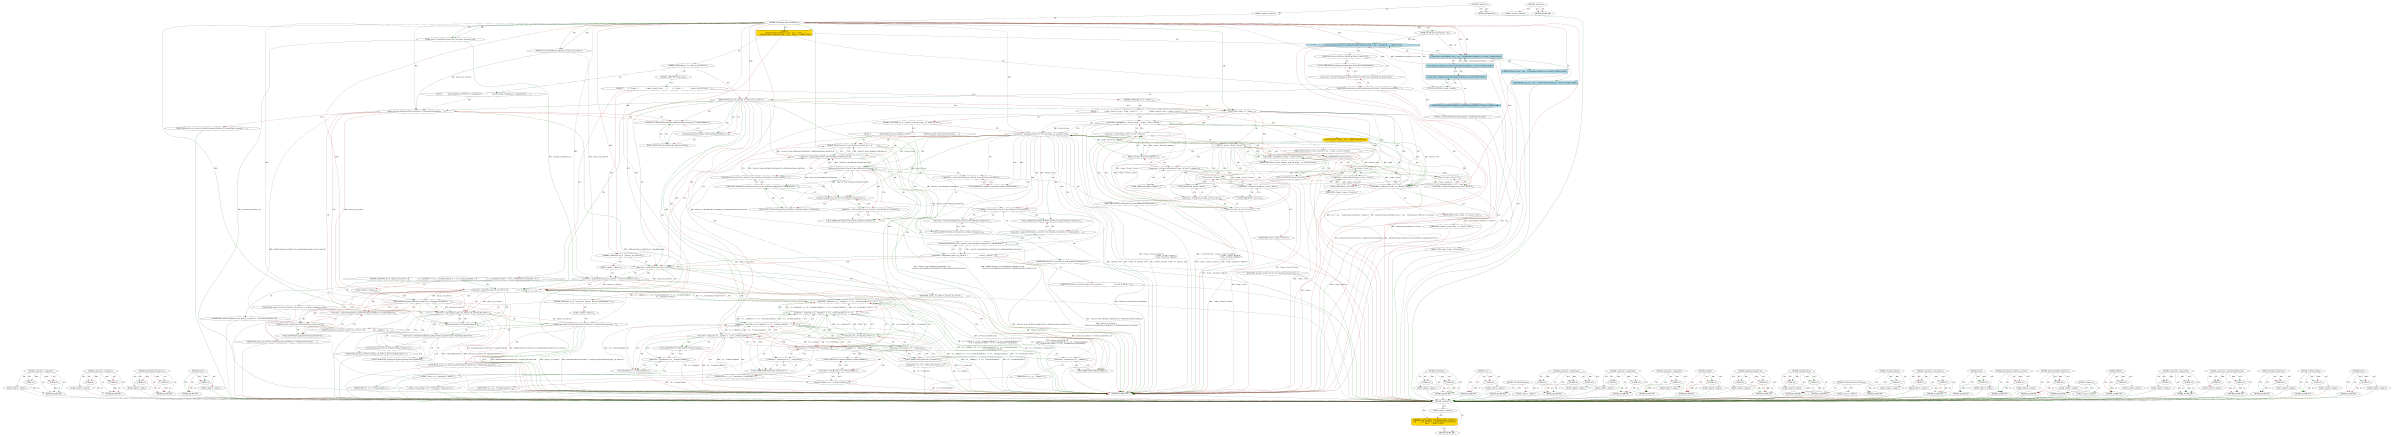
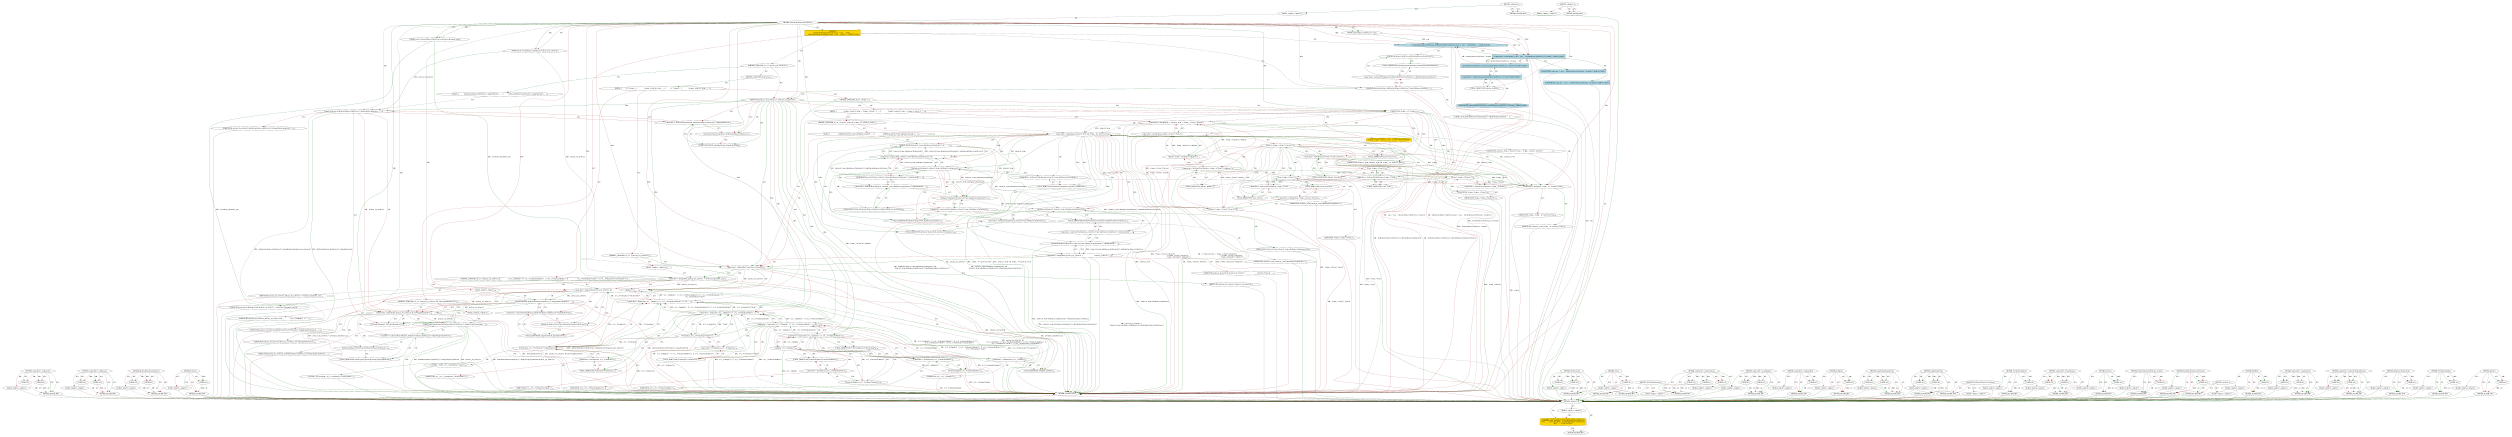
edge "(<operator>.indirectFieldAccess,frame_->Client)" -> "(Client,frame_->Client())": now "(IDENTIFIER,frame_,frame_->Client())" -> "(Client,frame_->Client())"
edge "(Opener,frame_->Client()->Opener())" -> "(METHOD_RETURN,void)": now "(CONTROL_STRUCTURE,IF,if (frame_))" -> "(METHOD_RETURN,void)"
